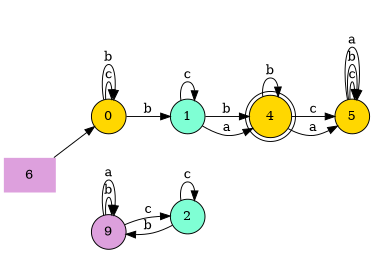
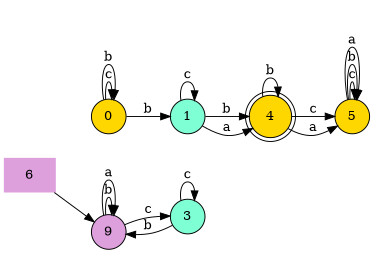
edge "6" -> "0": now "6" -> "9"
node "2": label "2" -> "3"
